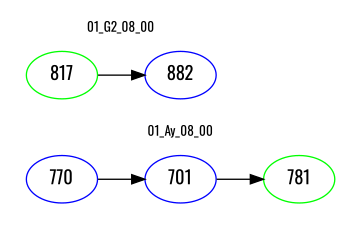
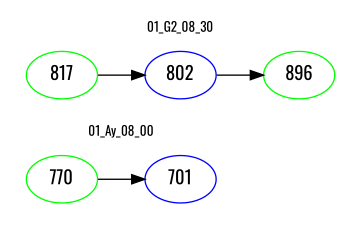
cluster "01_G2_08_00": label "01_G2_08_00" -> "01_G2_08_30"
node "882": label "882" -> "802"
node "896": added
node "770": color blue -> green
node "781": removed
